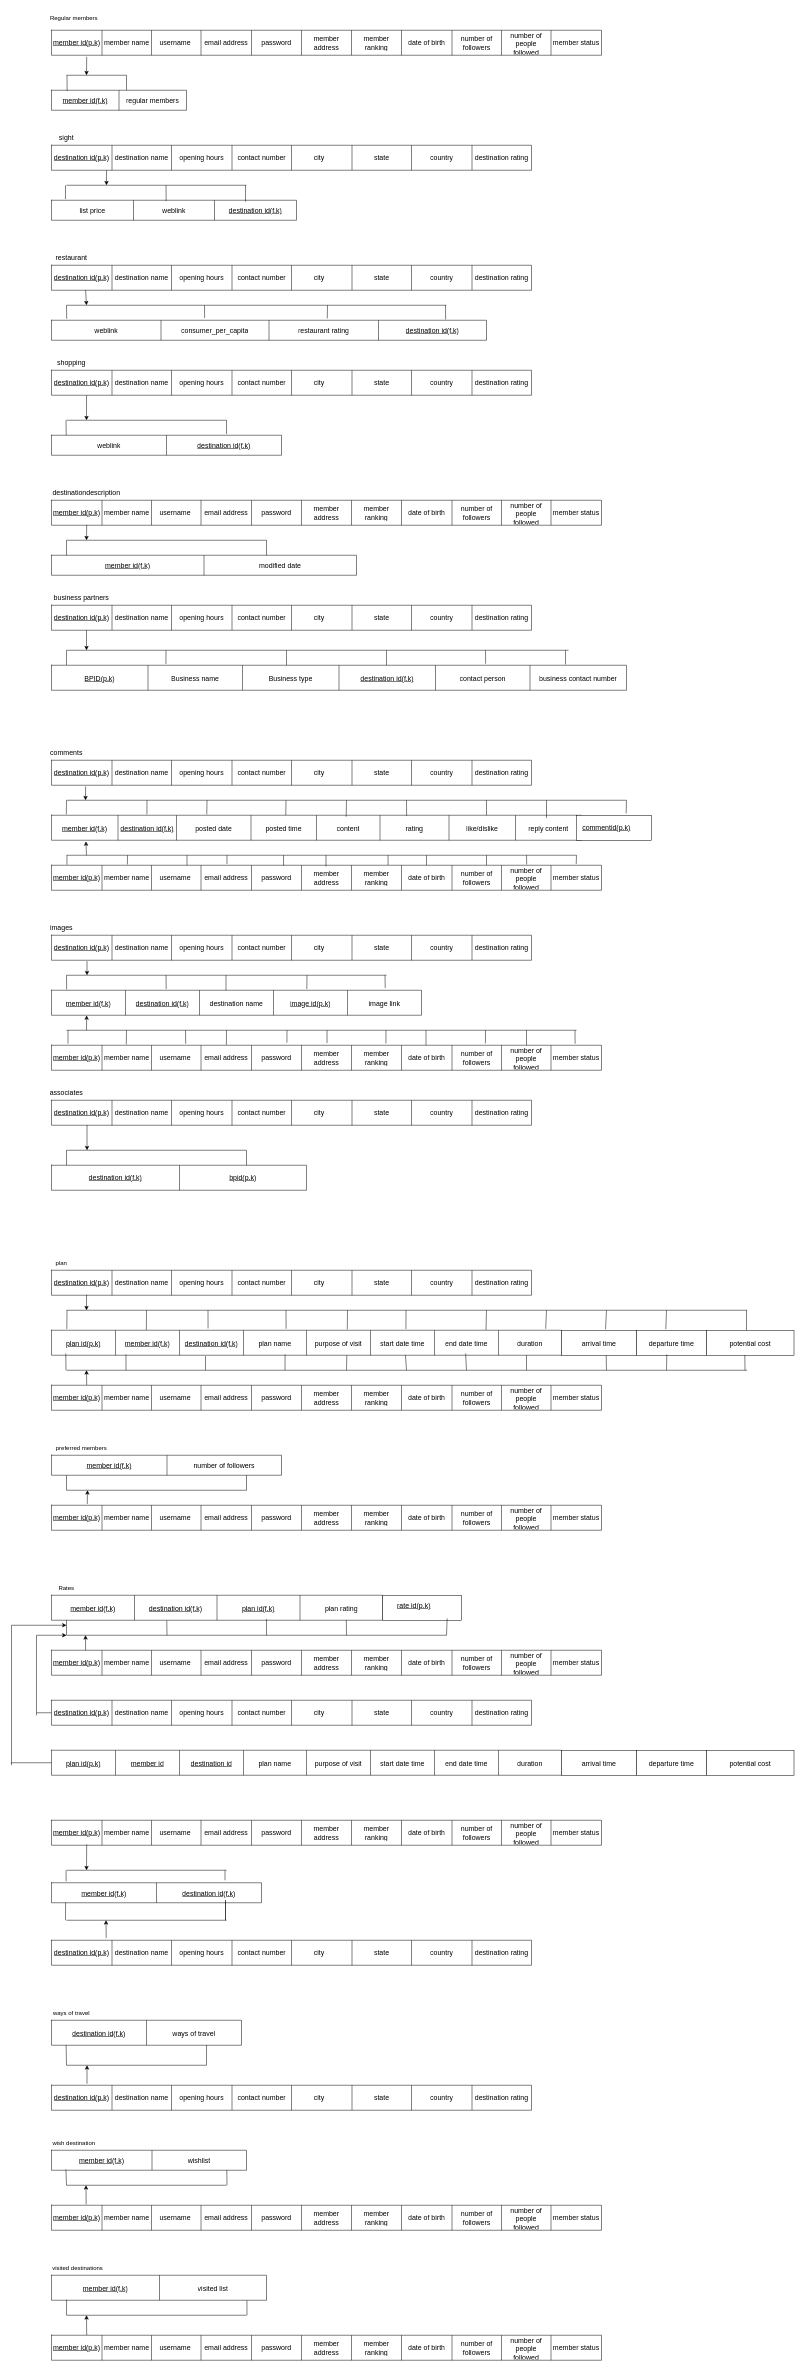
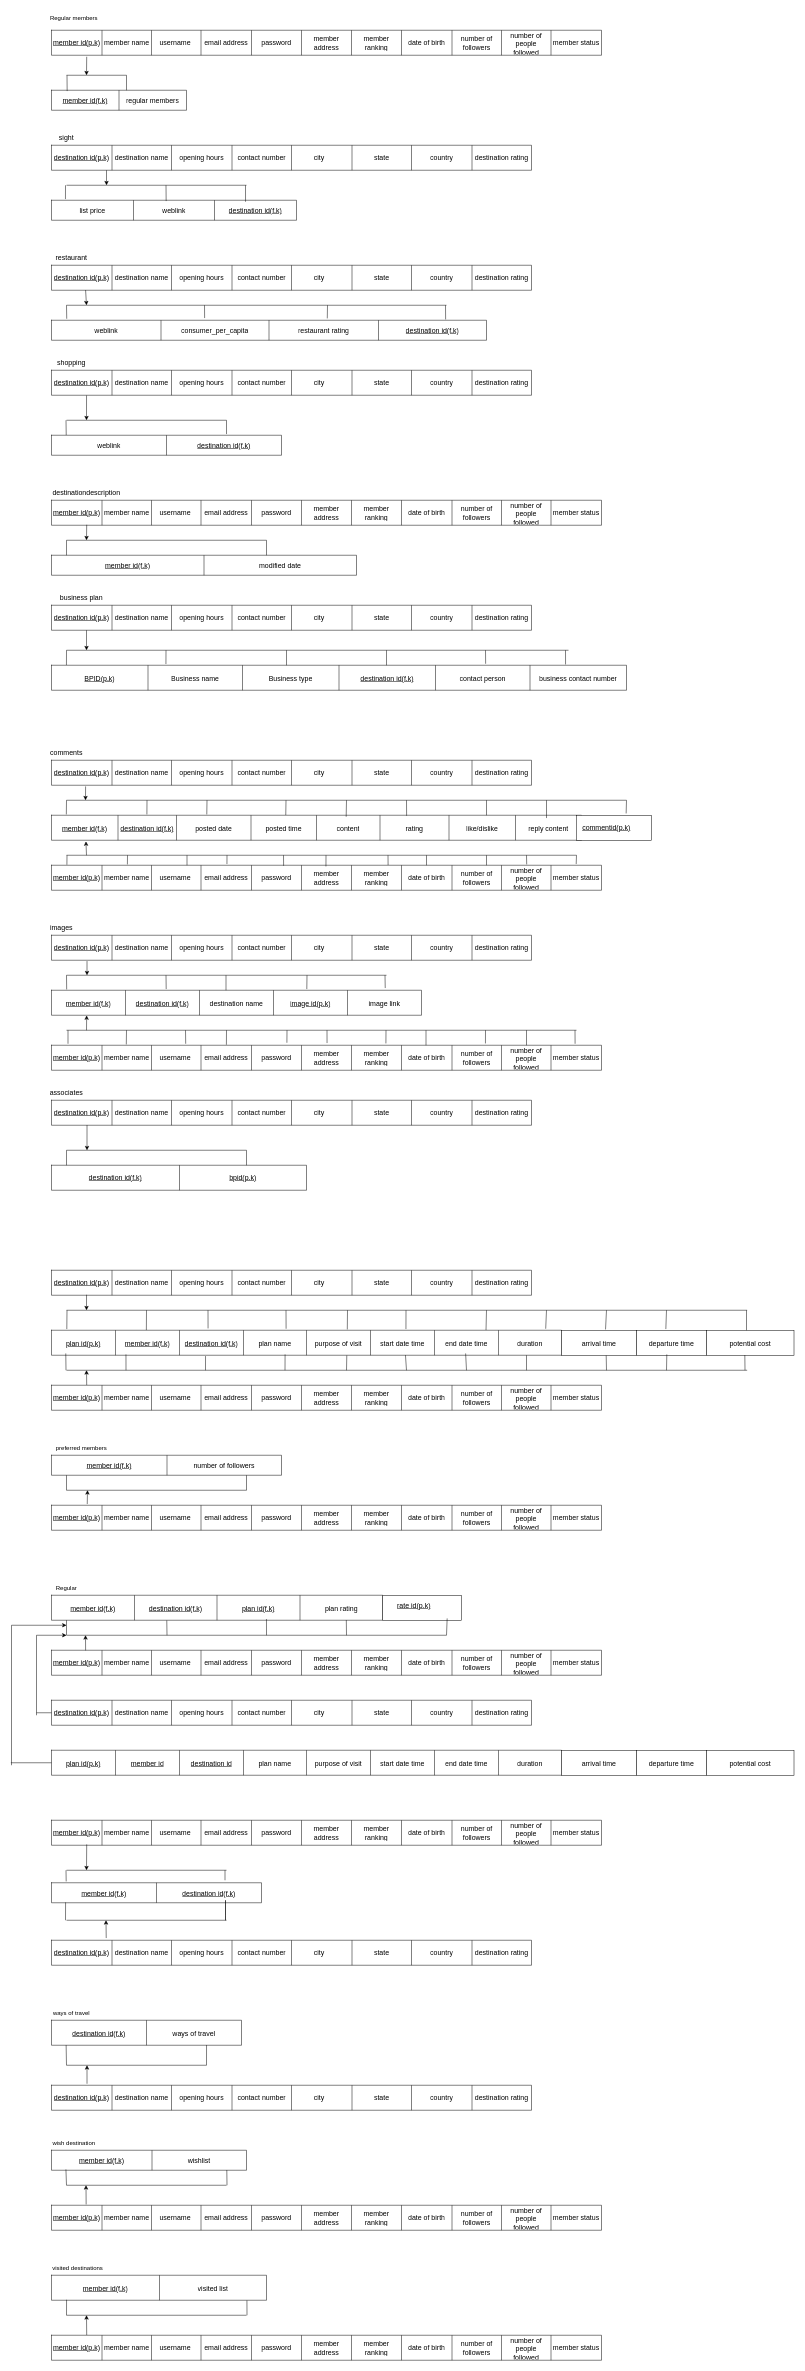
node "business partners": label "business partners" -> "business plan"
node "plan": removed
node "Rates": label "Rates" -> "Regular"
